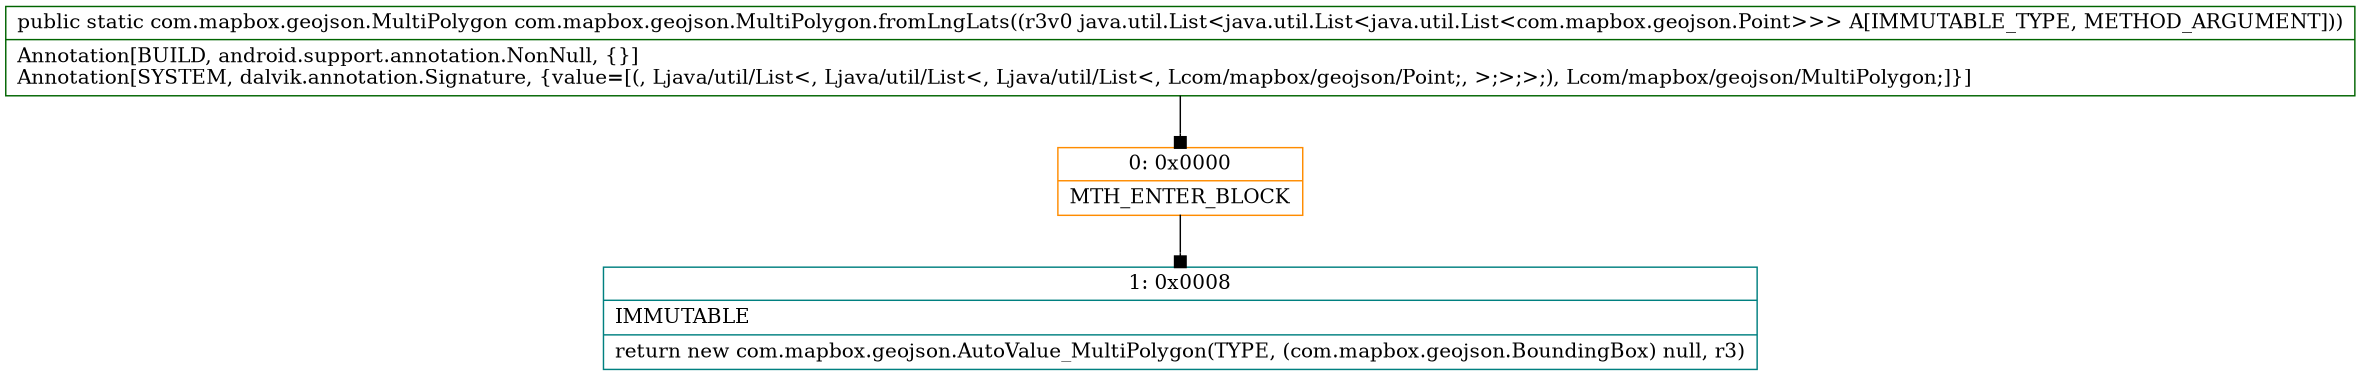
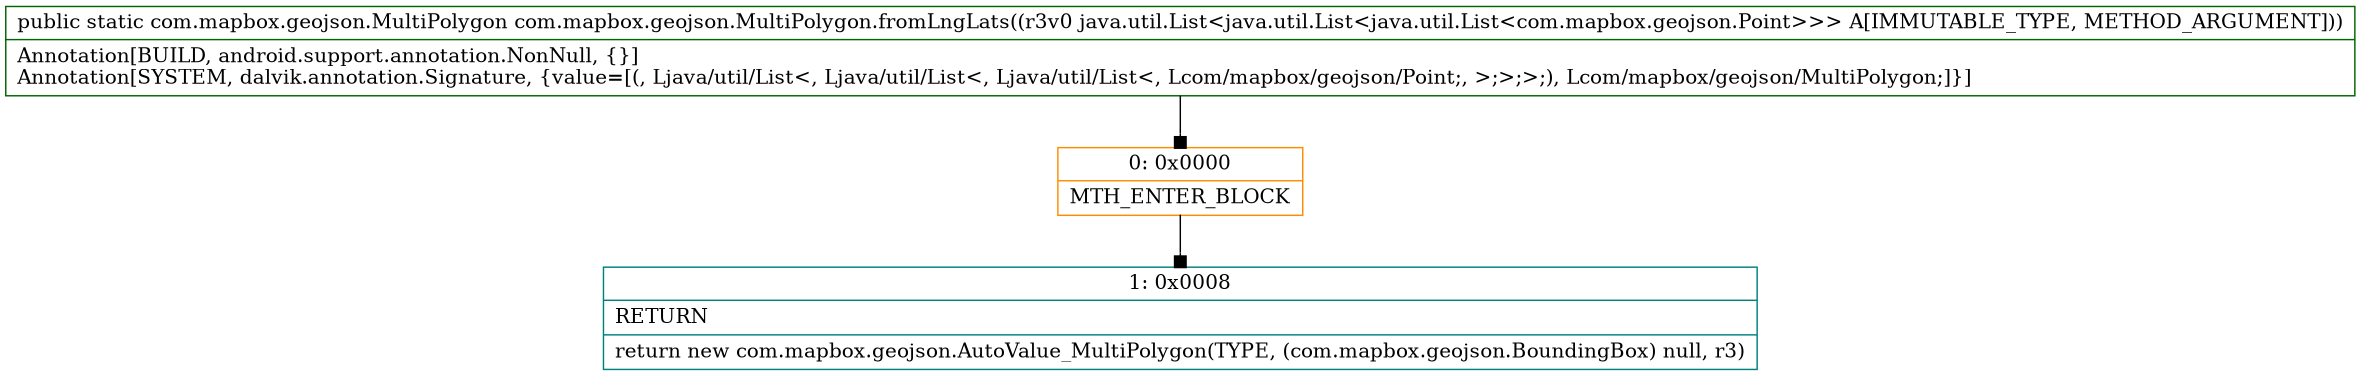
node "1: 0x0008": text "IMMUTABLE" -> "RETURN"
